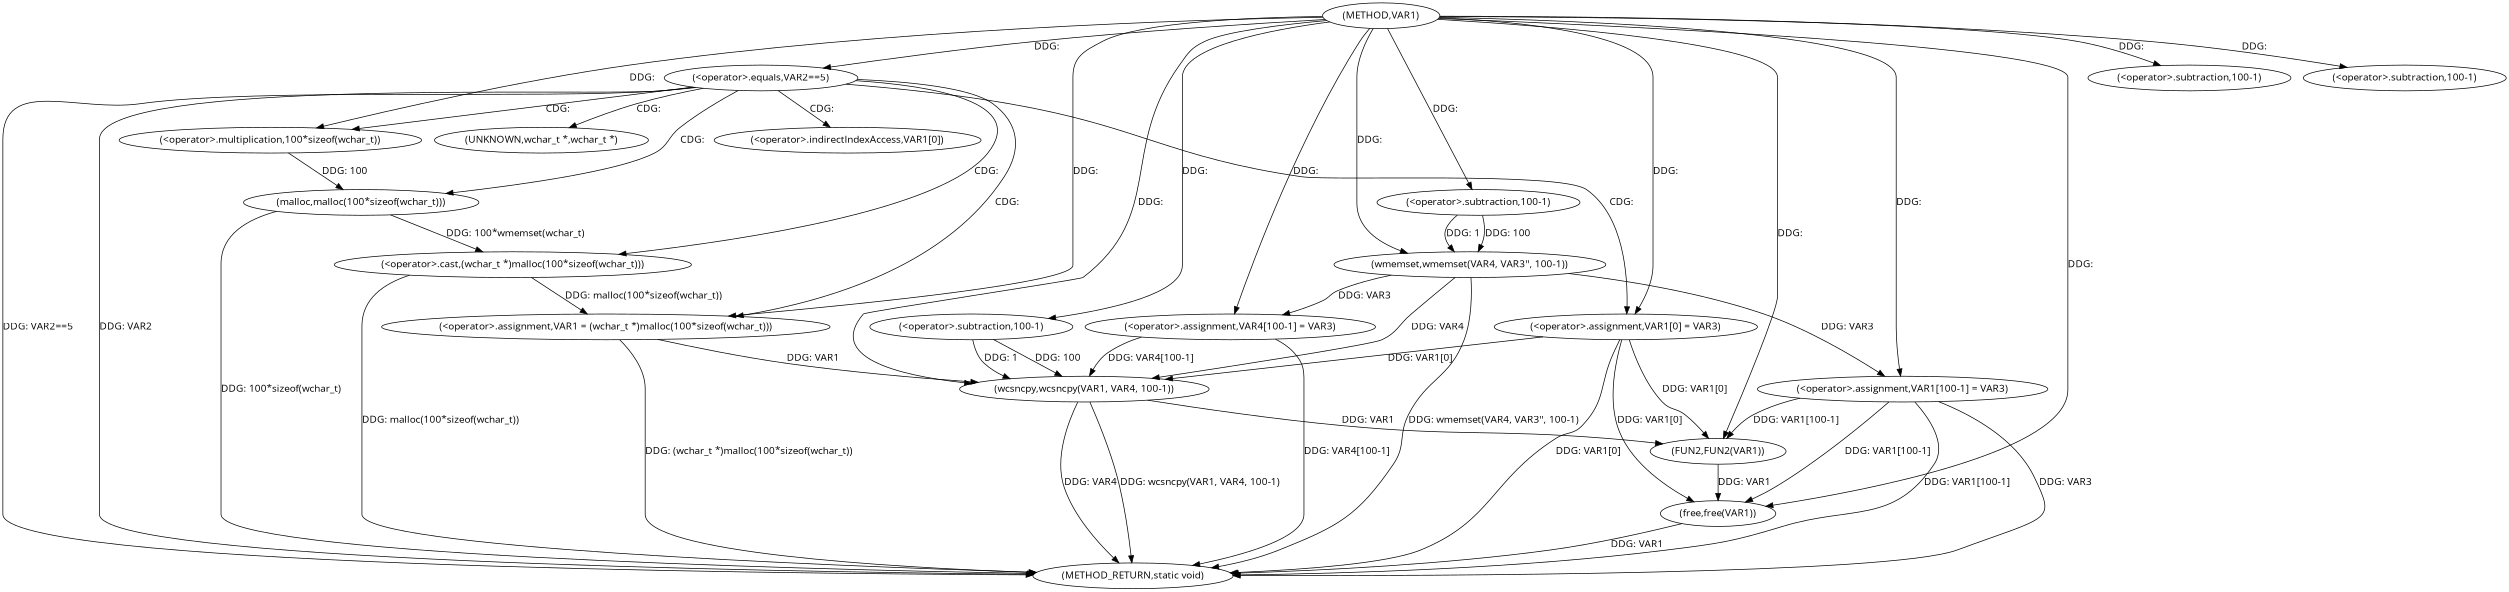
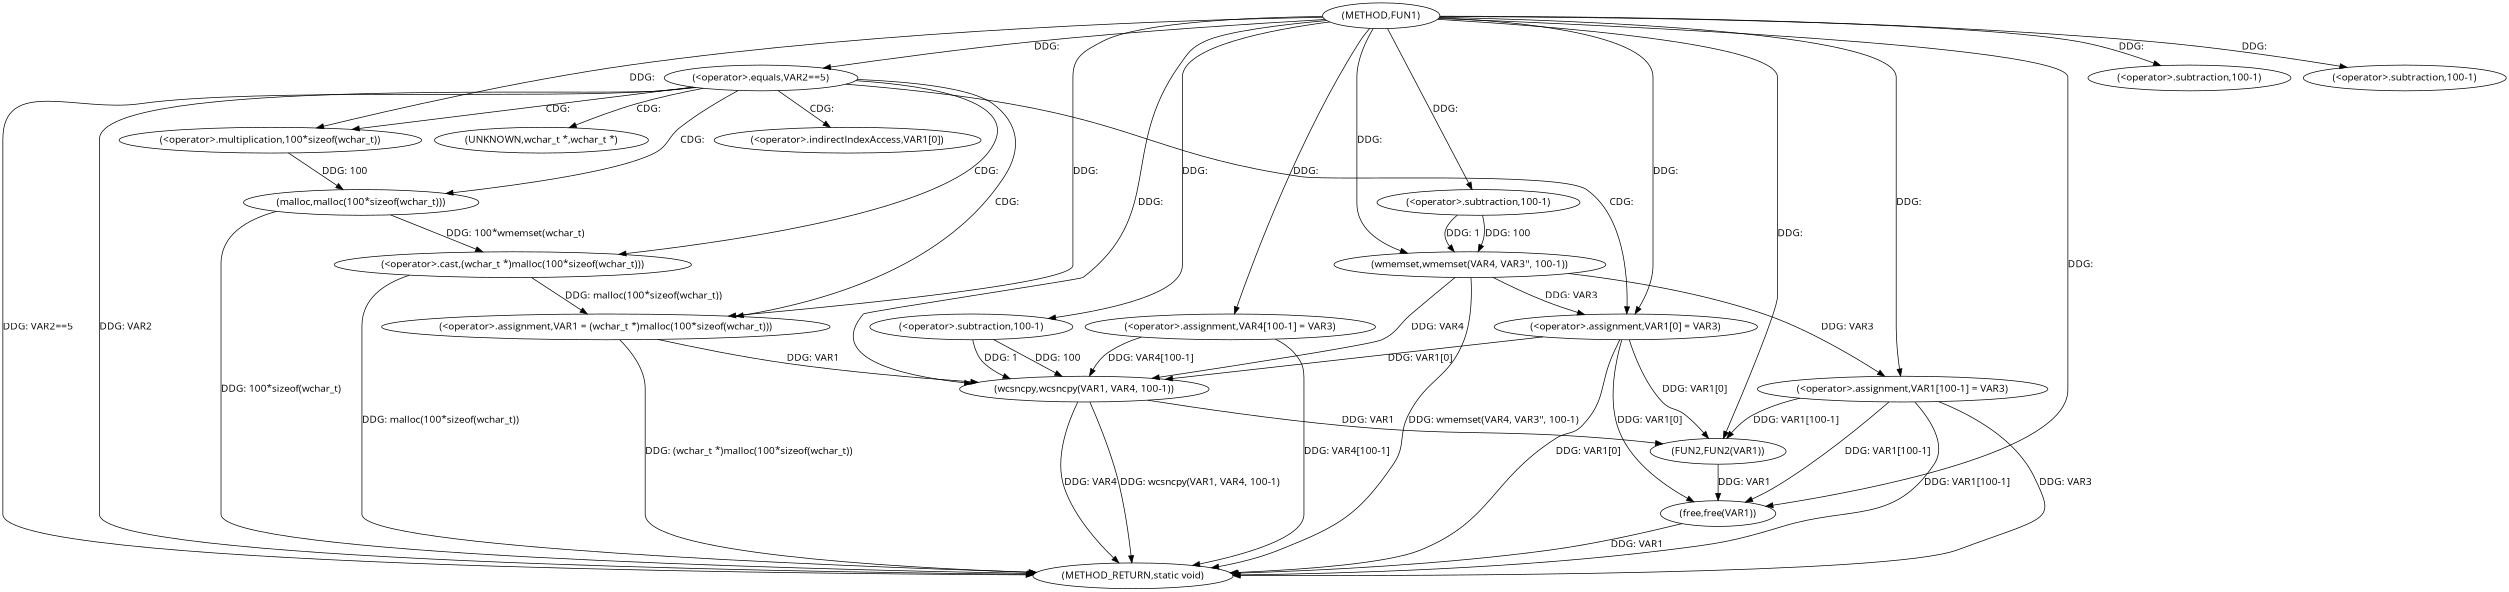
node "(METHOD,VAR1)": label "(METHOD,VAR1)" -> "(METHOD,FUN1)"
edge "(wmemset,wmemset(VAR4, VAR3'', 100-1))" -> "(<operator>.assignment,VAR4[100-1] = VAR3)": now "(wmemset,wmemset(VAR4, VAR3'', 100-1))" -> "(<operator>.assignment,VAR1[0] = VAR3)"
